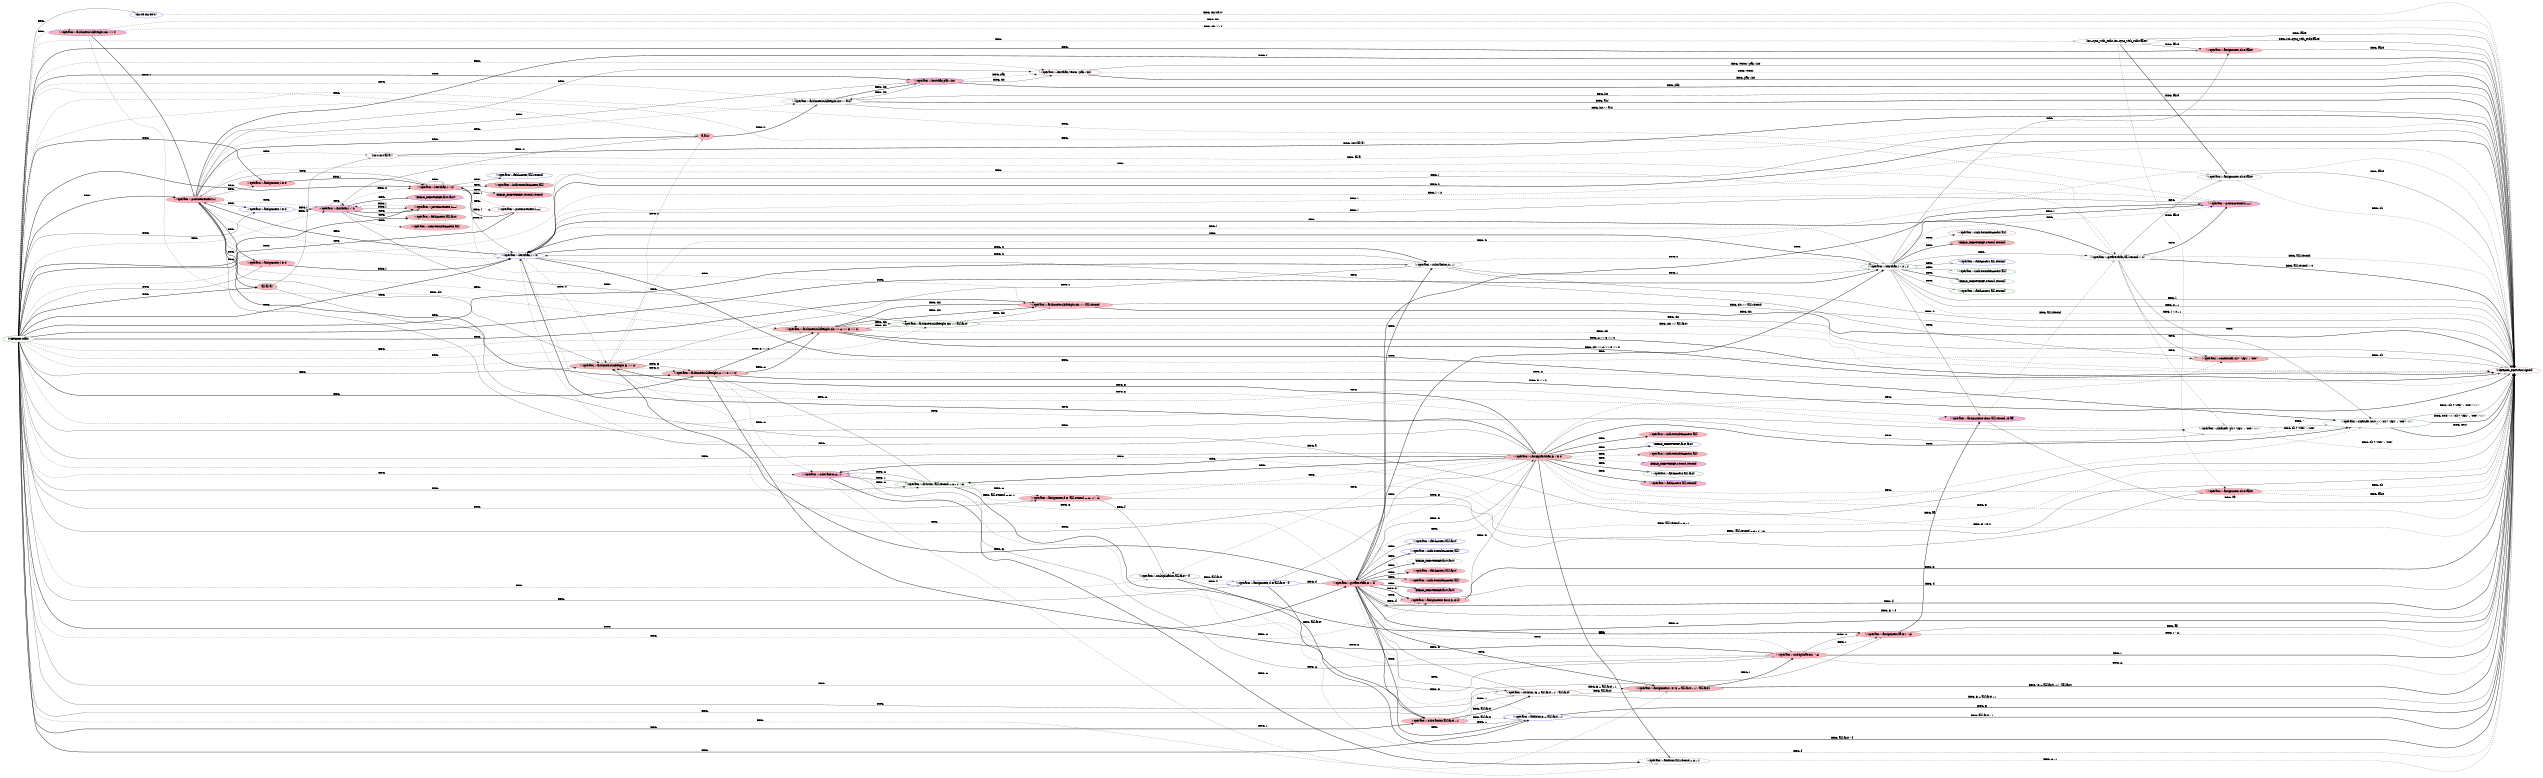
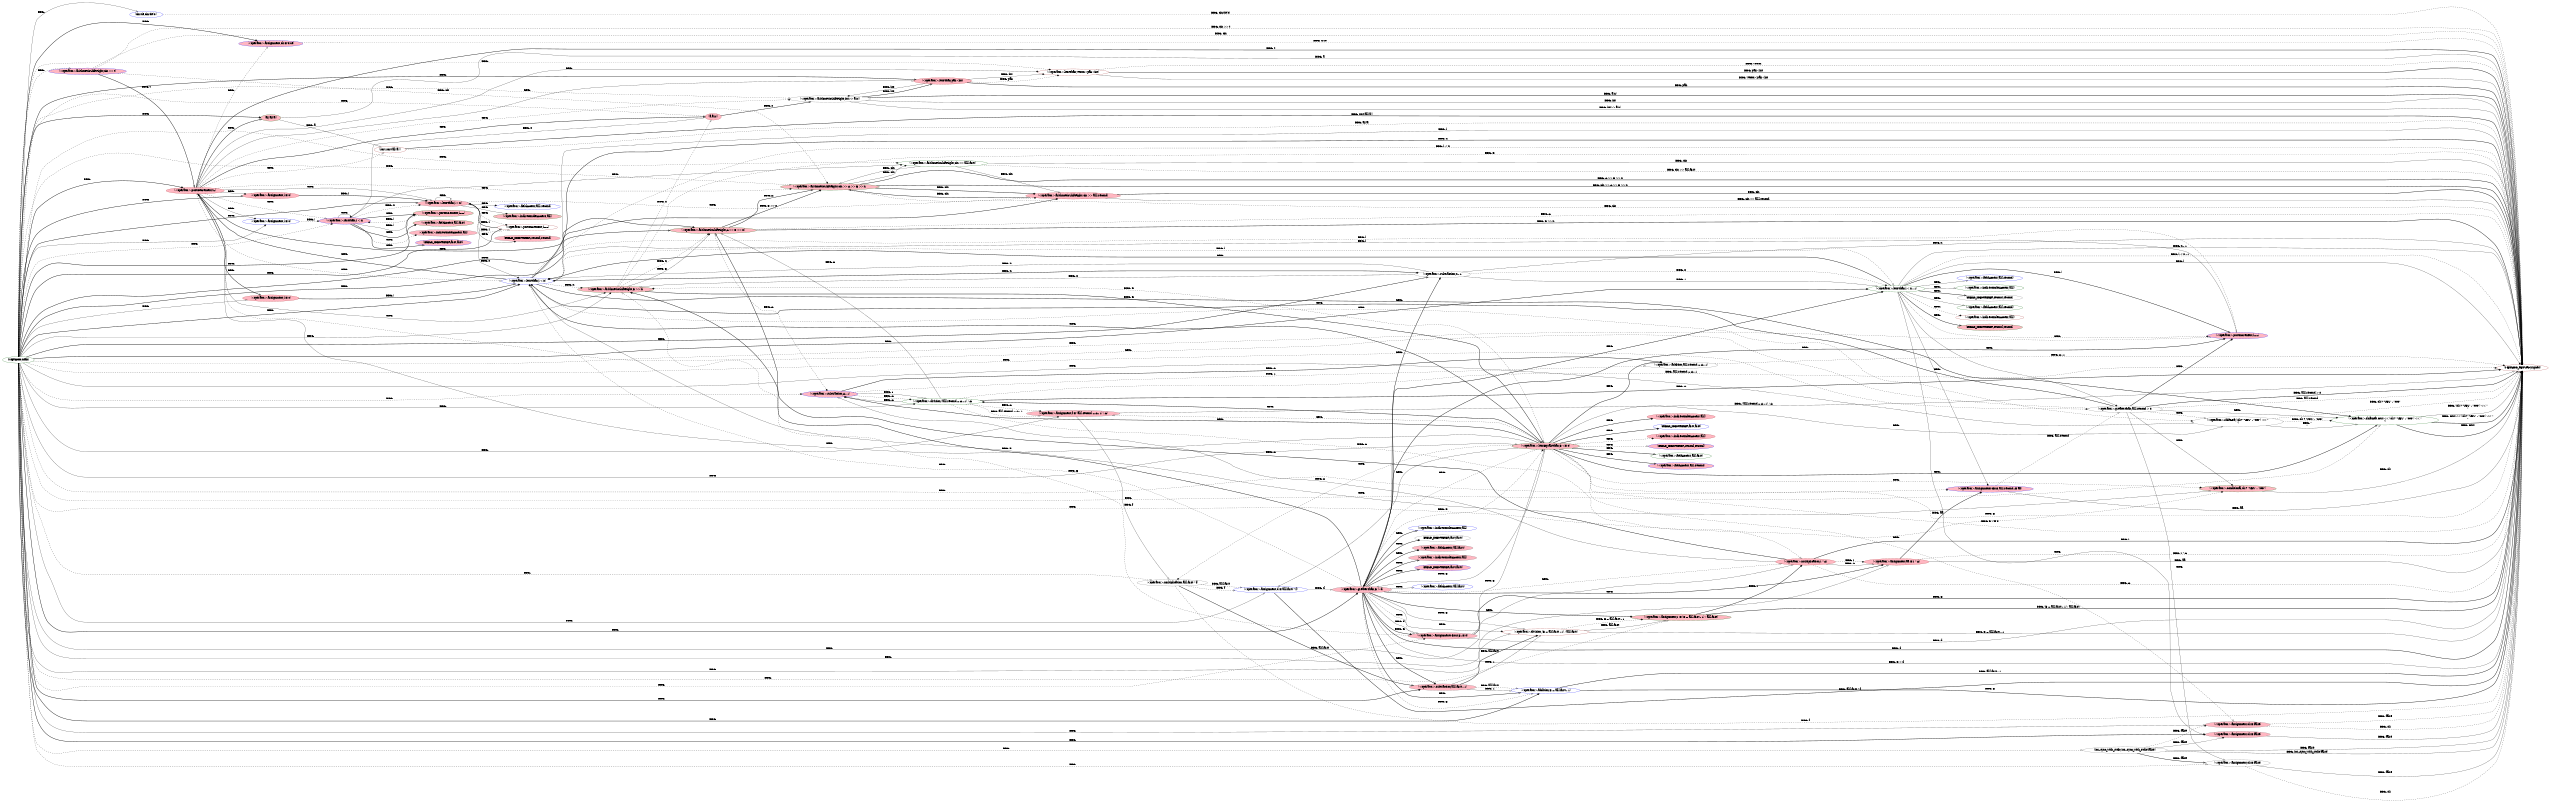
node "(<operator>.assignment,ok = true)": added
node "(<operator>.lessThan,pair<int)": color blue -> brown
